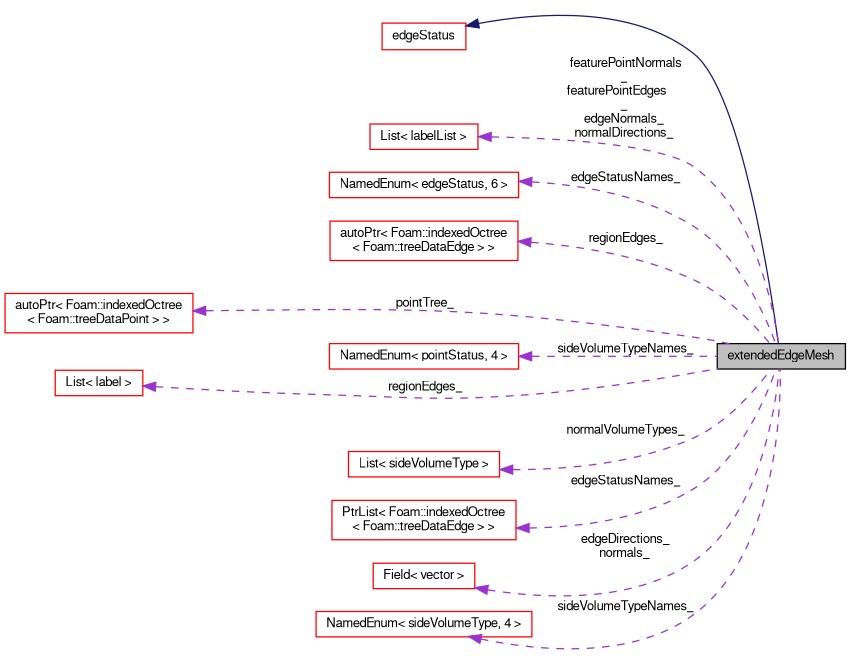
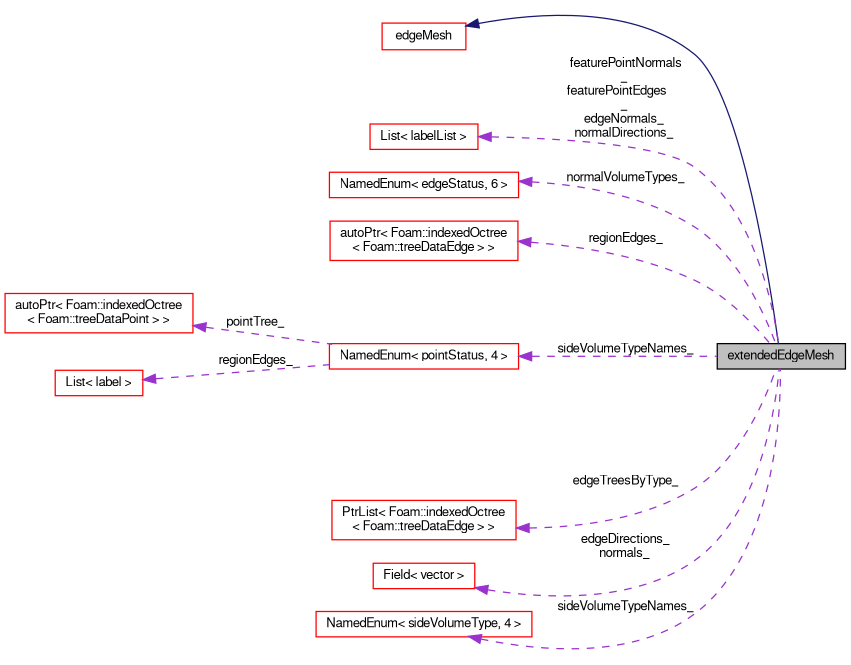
node "edgeStatus": label "edgeStatus" -> "edgeMesh"
edge "extendedEdgeMesh" -> "NamedEnum< edgeStatus, 6 >": label " edgeStatusNames_" -> " normalVolumeTypes_"
edge "extendedEdgeMesh" -> "autoPtr< Foam::indexedOctree < Foam::treeDataPoint > >": now "NamedEnum< pointStatus, 4 >" -> "autoPtr< Foam::indexedOctree < Foam::treeDataPoint > >"
edge "extendedEdgeMesh" -> "List< label >": now "NamedEnum< pointStatus, 4 >" -> "List< label >"
node "List< sideVolumeType >": removed
edge "extendedEdgeMesh" -> "PtrList< Foam::indexedOctree < Foam::treeDataEdge > >": label " edgeStatusNames_" -> " edgeTreesByType_"
